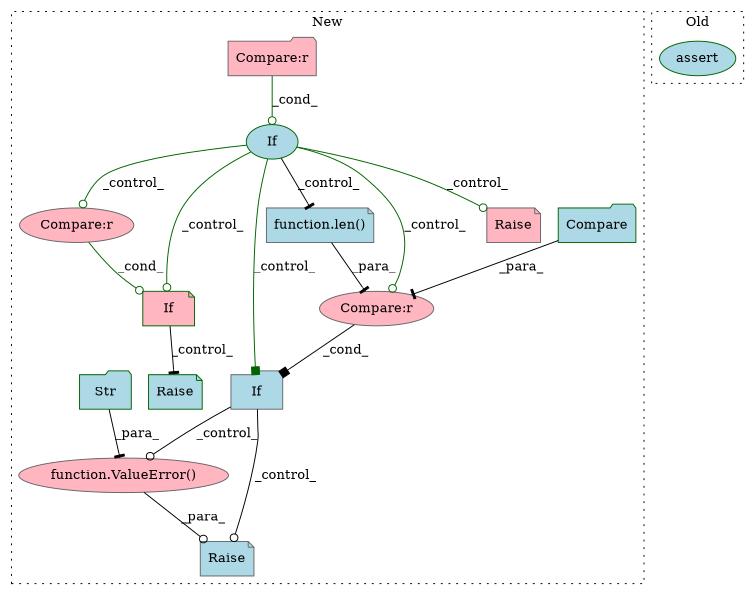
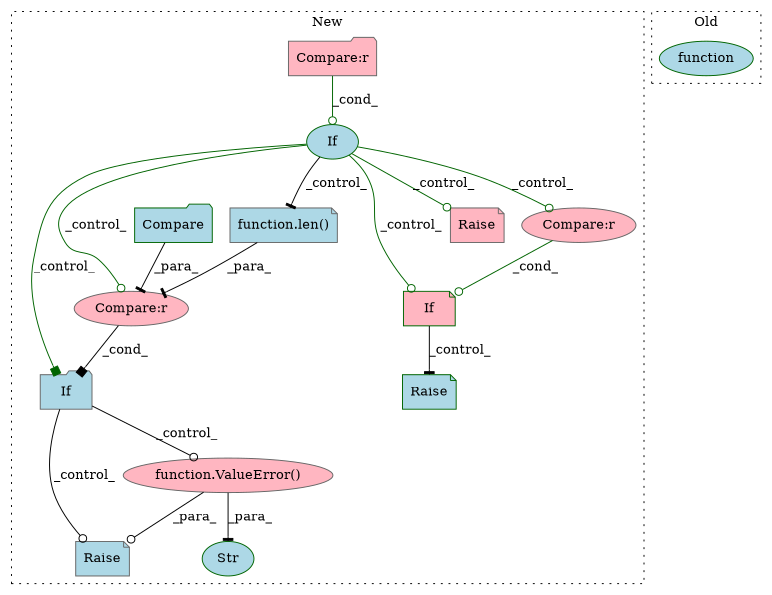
node "assert": label "assert" -> "function"
node "Str": shape folder -> ellipse
edge "Str" -> "function.ValueError()": reversed
